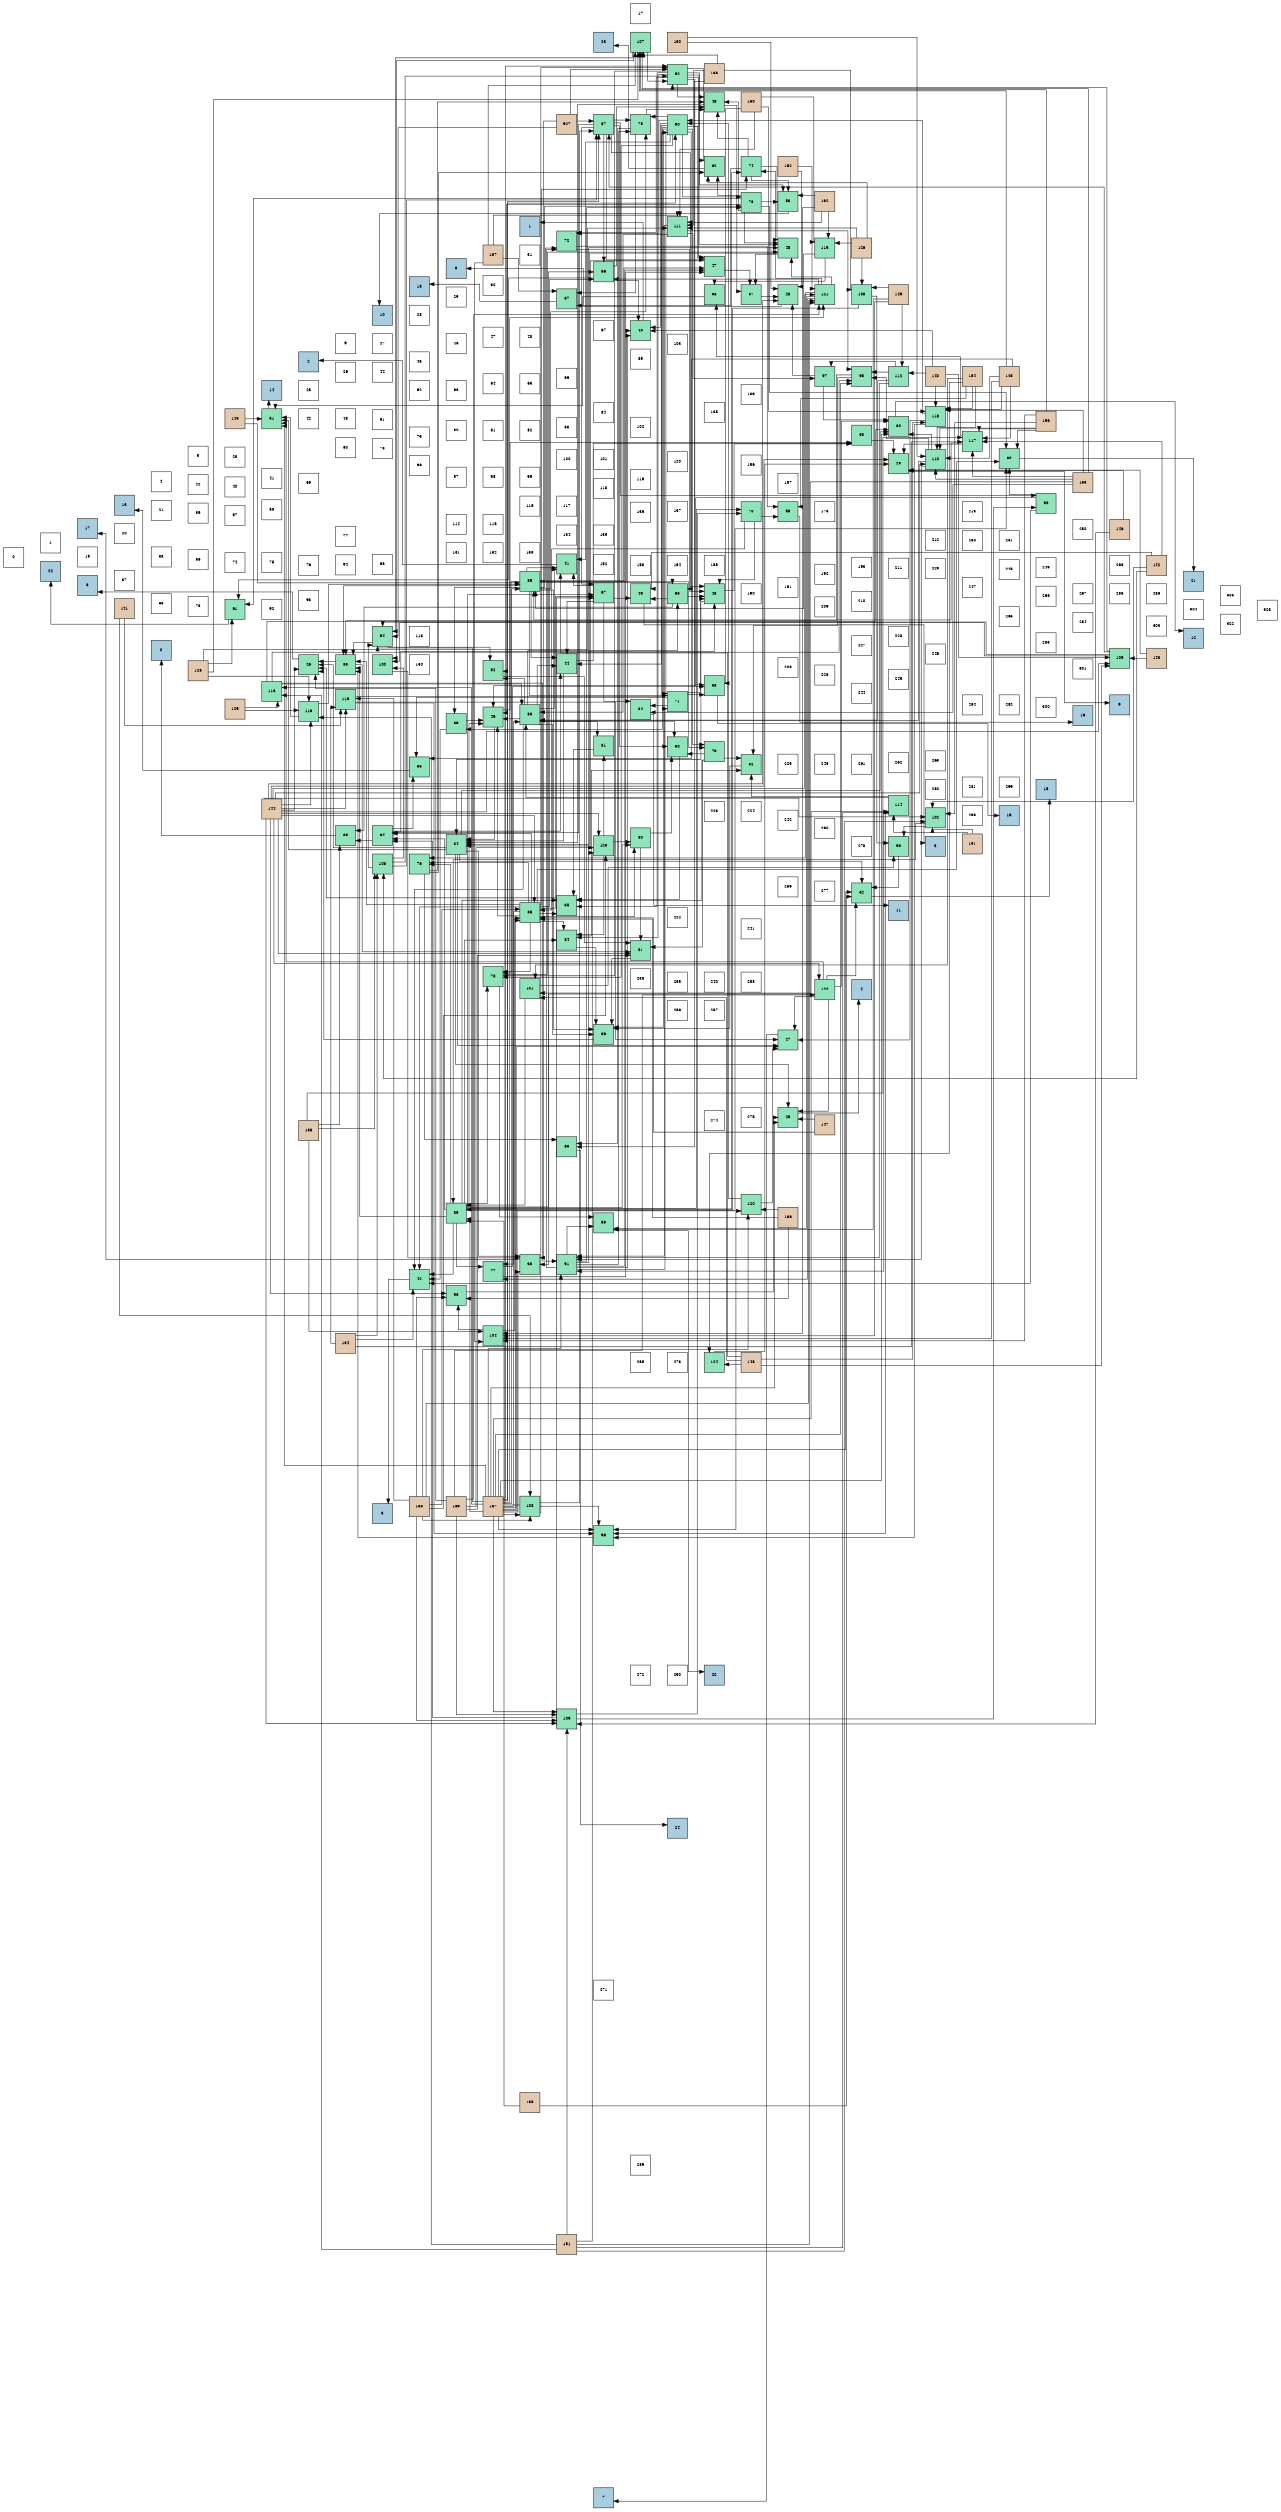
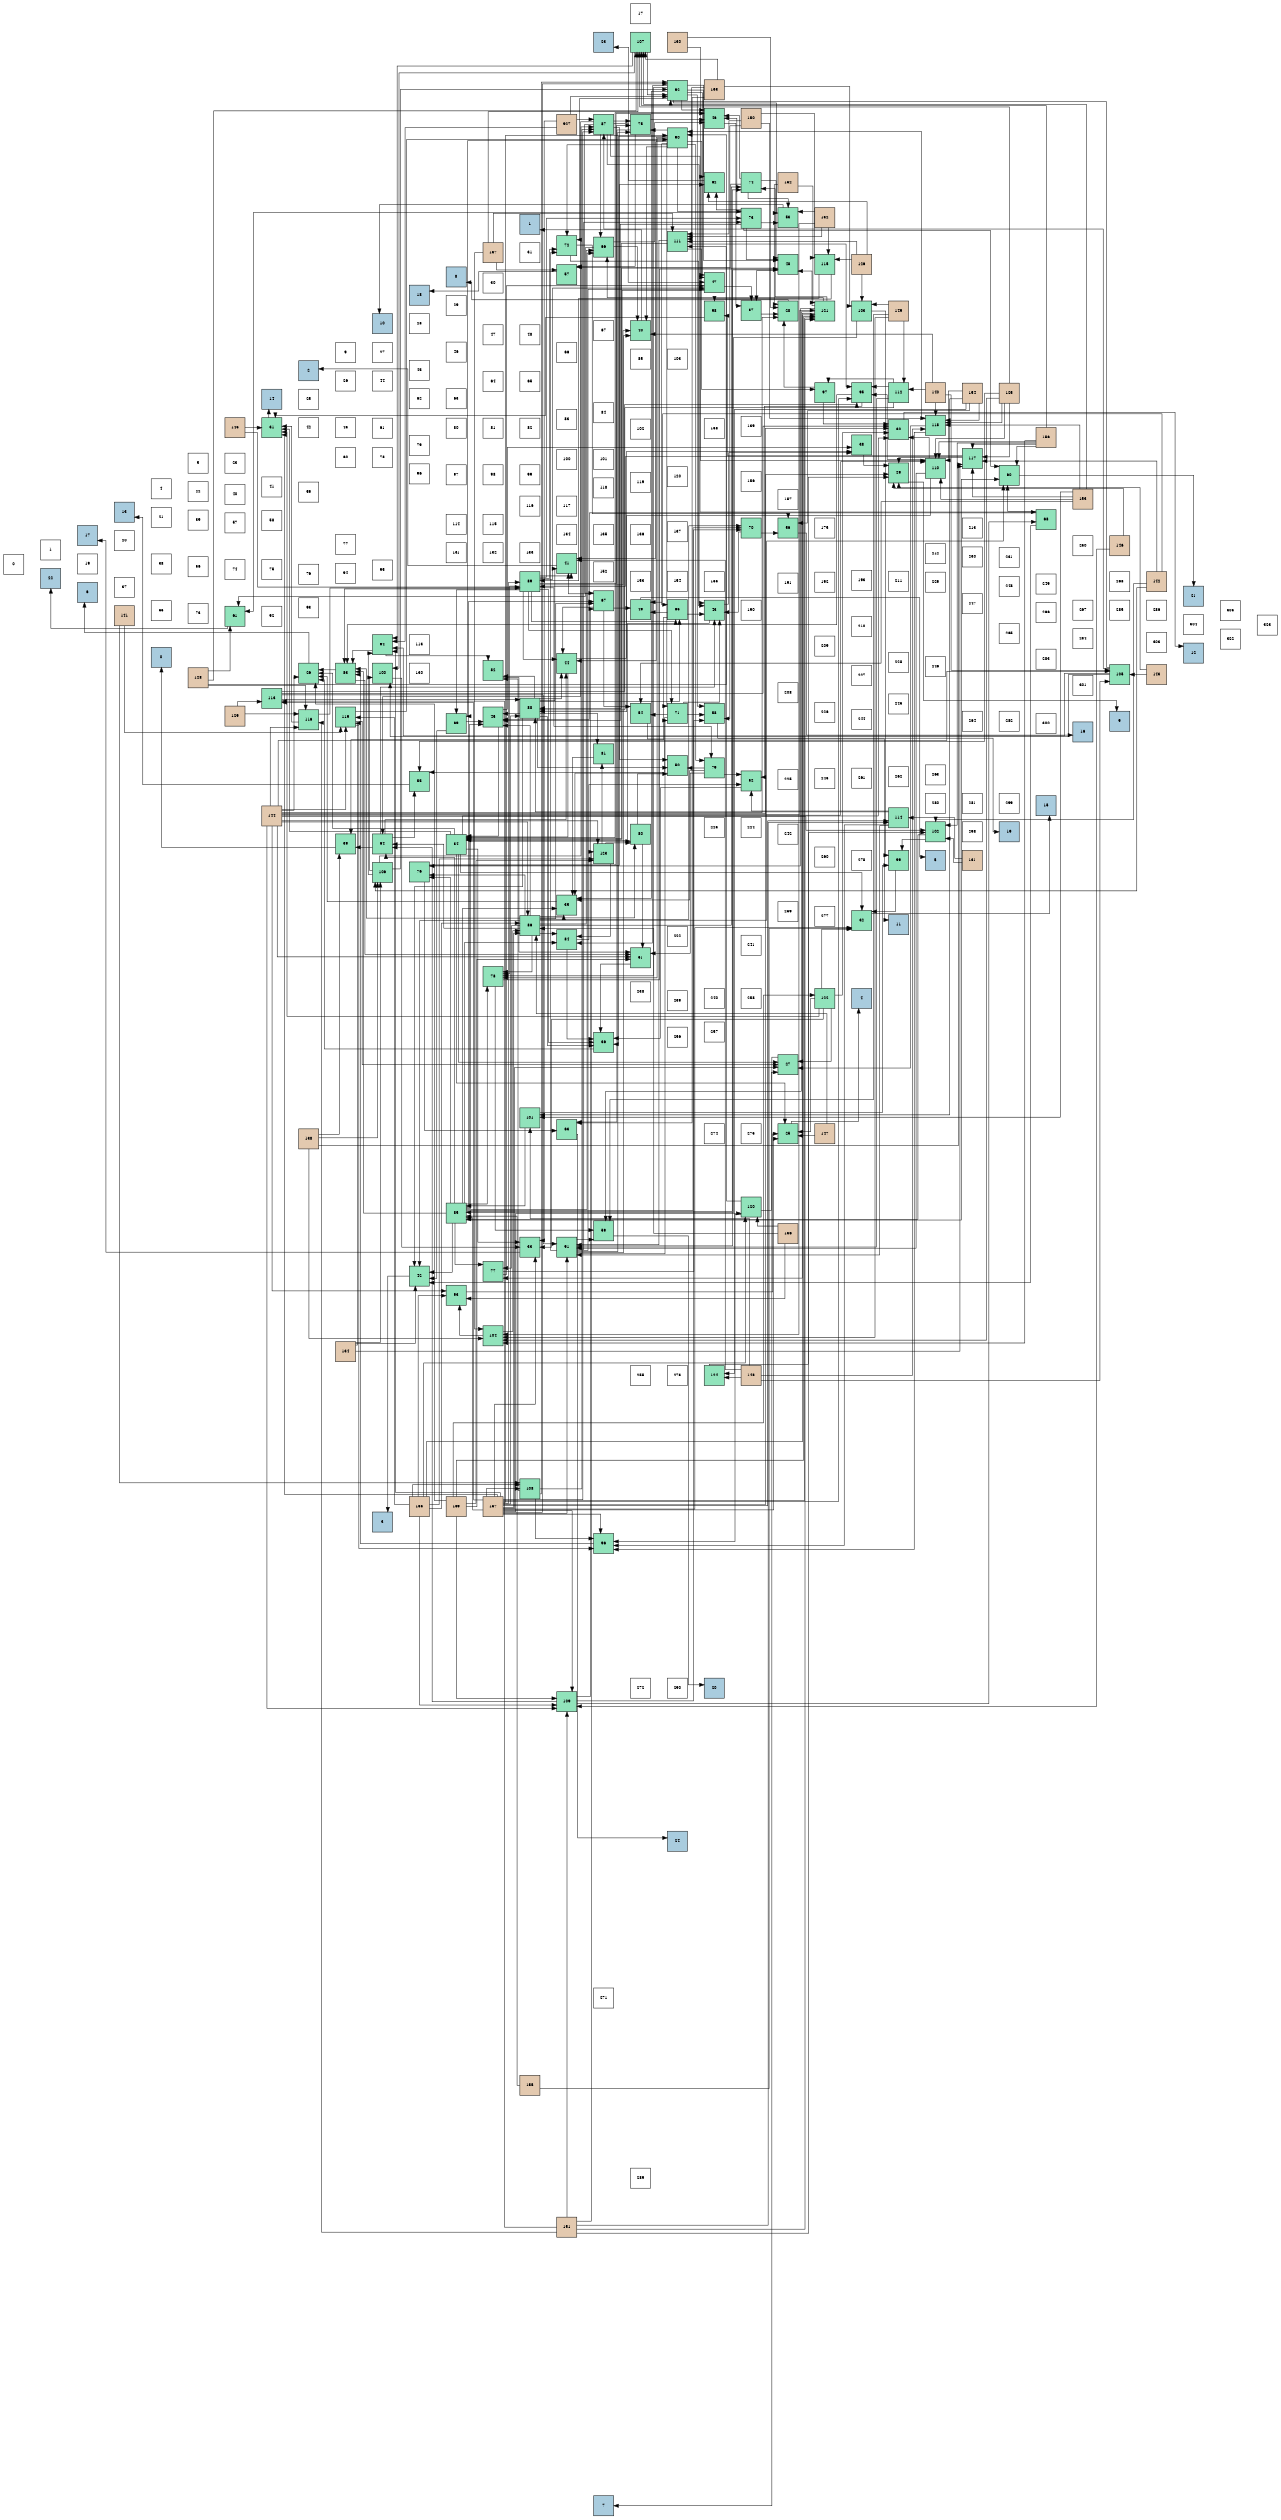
edge "70" -> "86": reversed
edge "144" -> "122": removed
